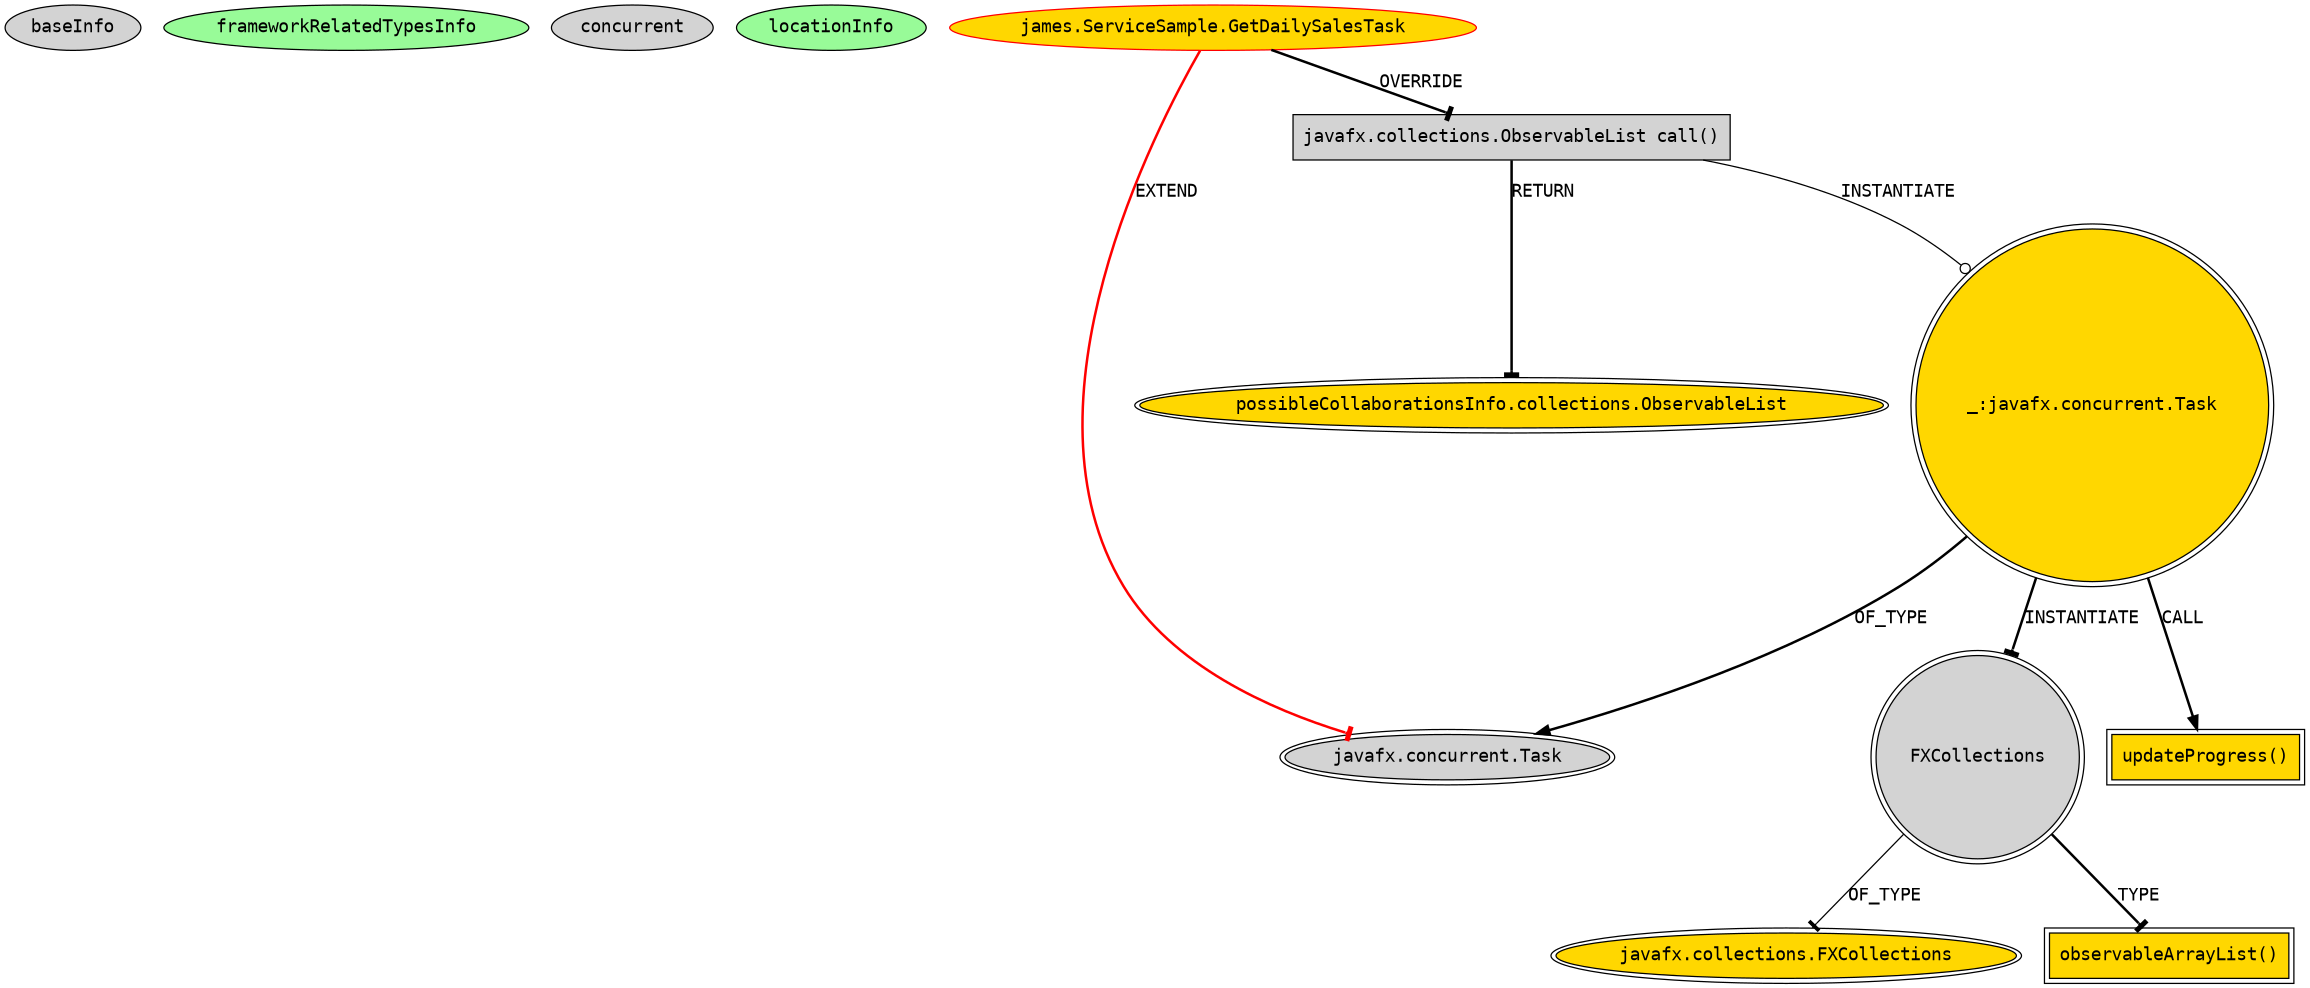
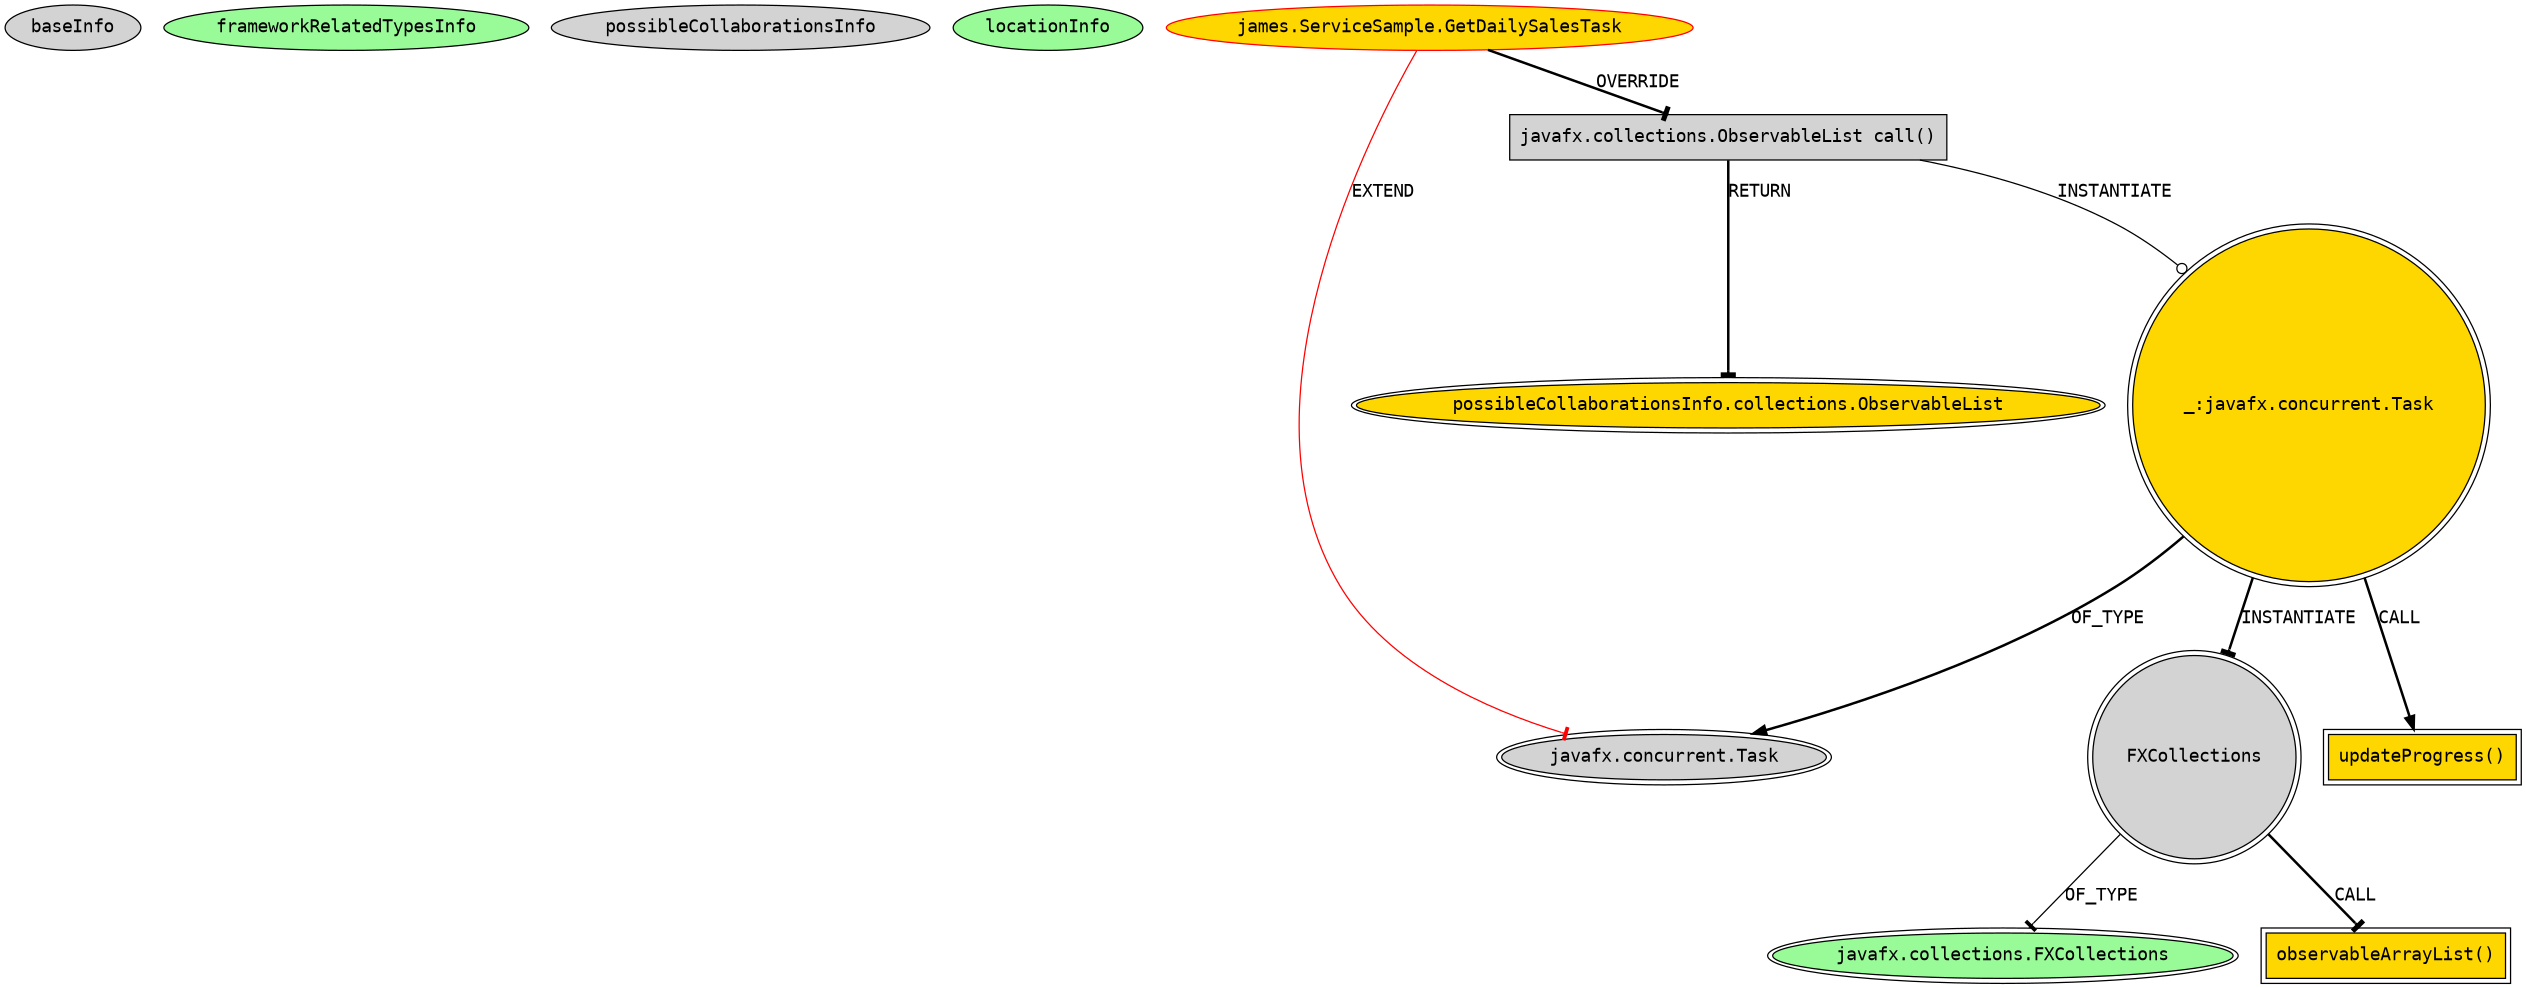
node "concurrent": label "concurrent" -> "possibleCollaborationsInfo"
edge "james.ServiceSample.GetDailySalesTask" -> "javafx.concurrent.Task": style bold -> solid
edge "FXCollections" -> "observableArrayList()": label "TYPE" -> "CALL"
node "javafx.collections.FXCollections": fillcolor gold -> palegreen
